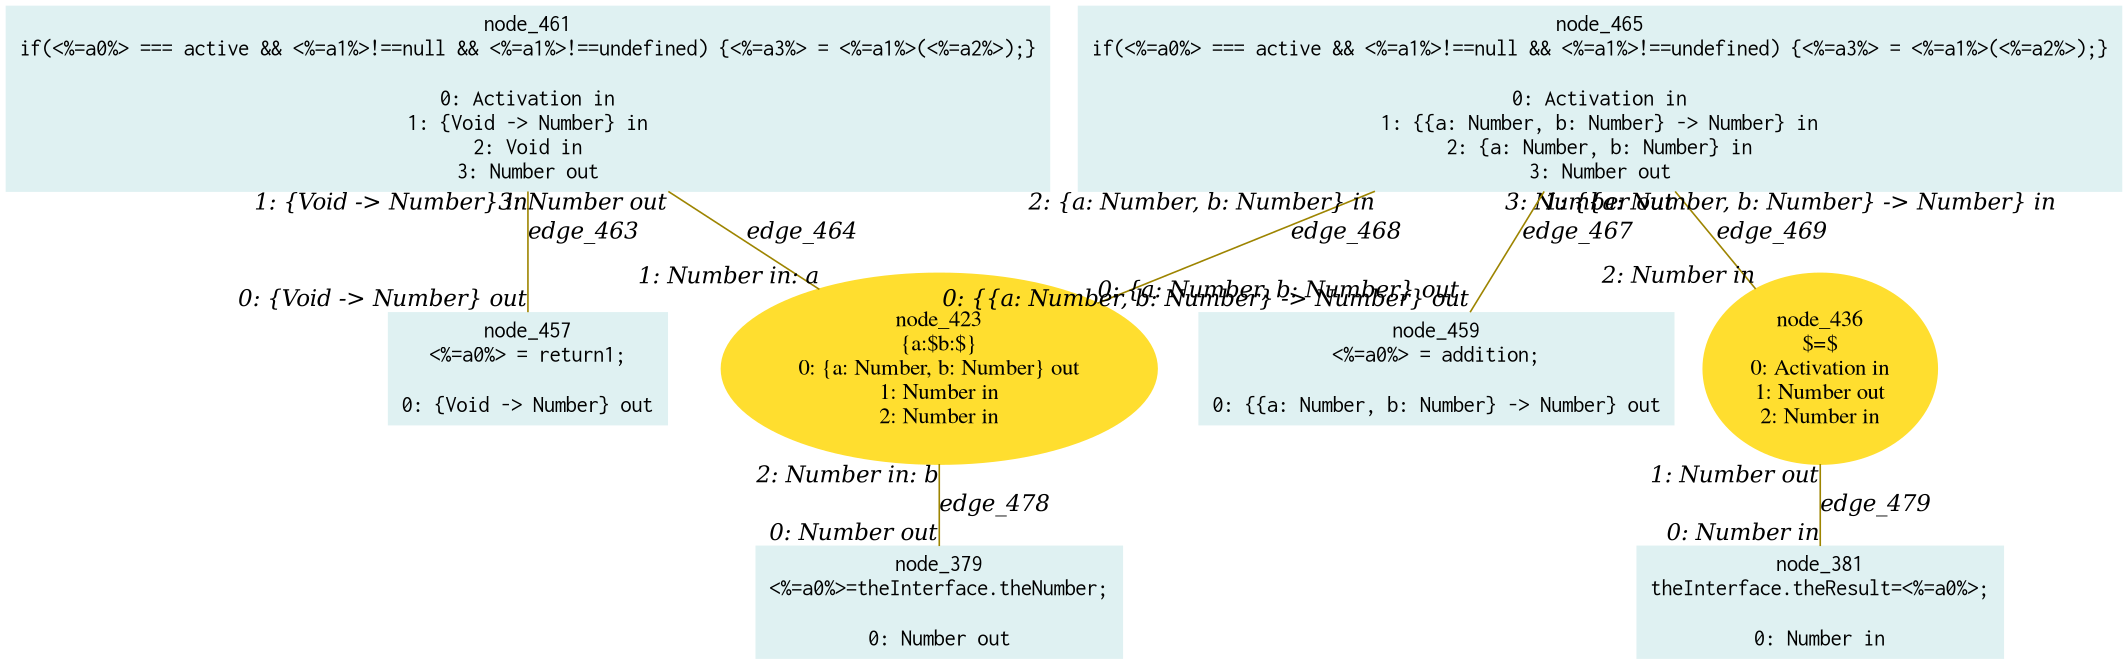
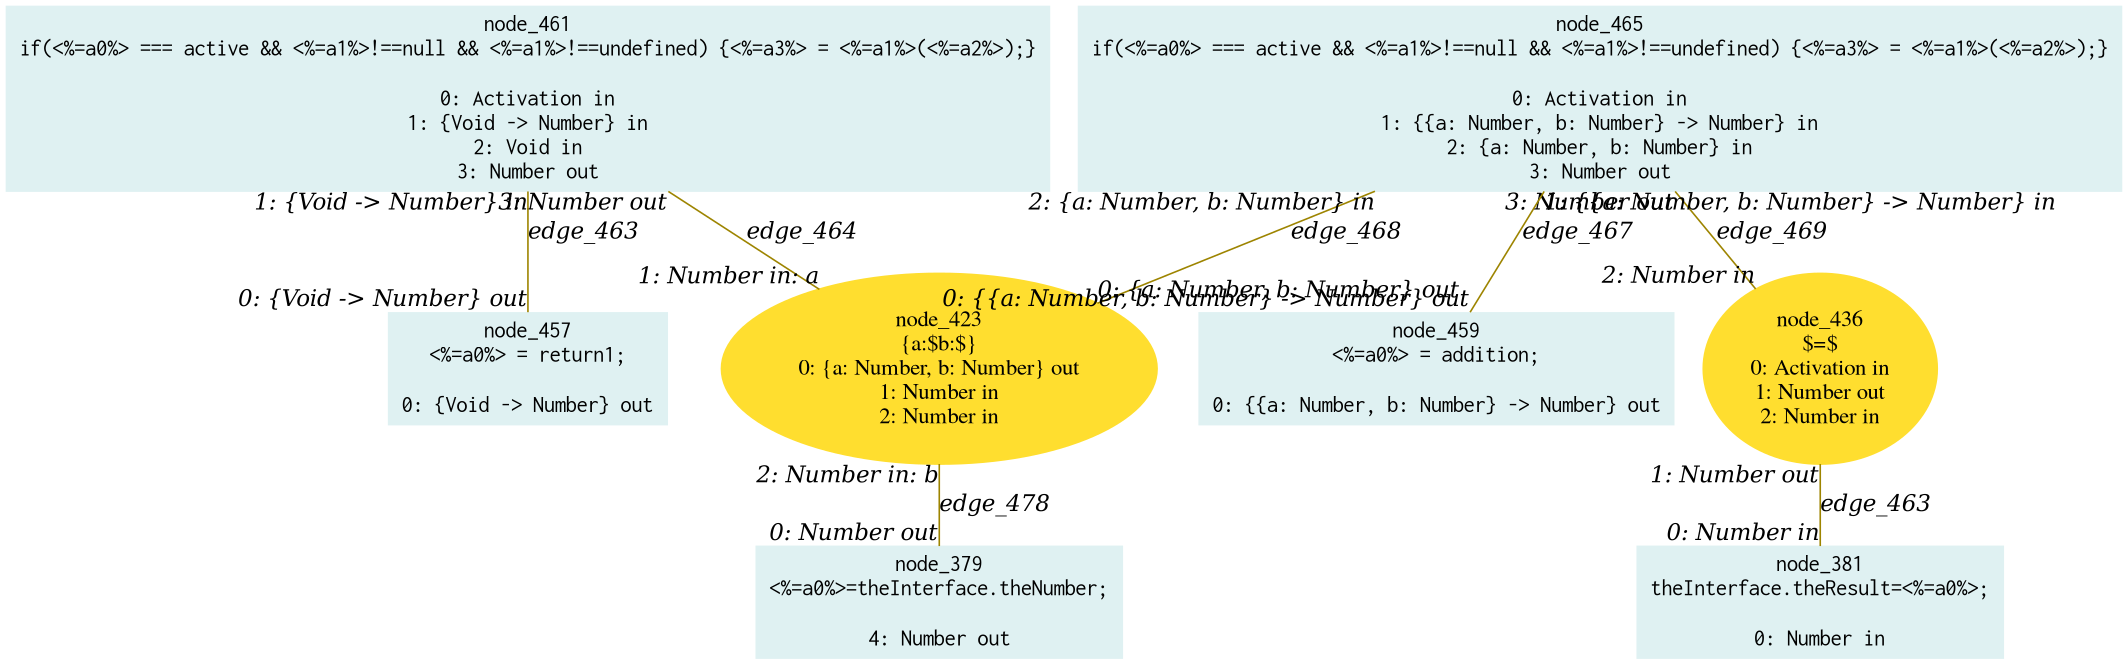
edge "node_436 $=$ 0: Activation in 1: Number out 2: Number in" -- "node_381 theInterface.theResult=<%=a0%>; 0: Number in": label "edge_479" -> "edge_463"
node "node_379 <%=a0%>=theInterface.theNumber; 0: Number out": label "node_379 <%=a0%>=theInterface.theNumber; 0: Number out" -> "node_379 <%=a0%>=theInterface.theNumber; 4: Number out"
